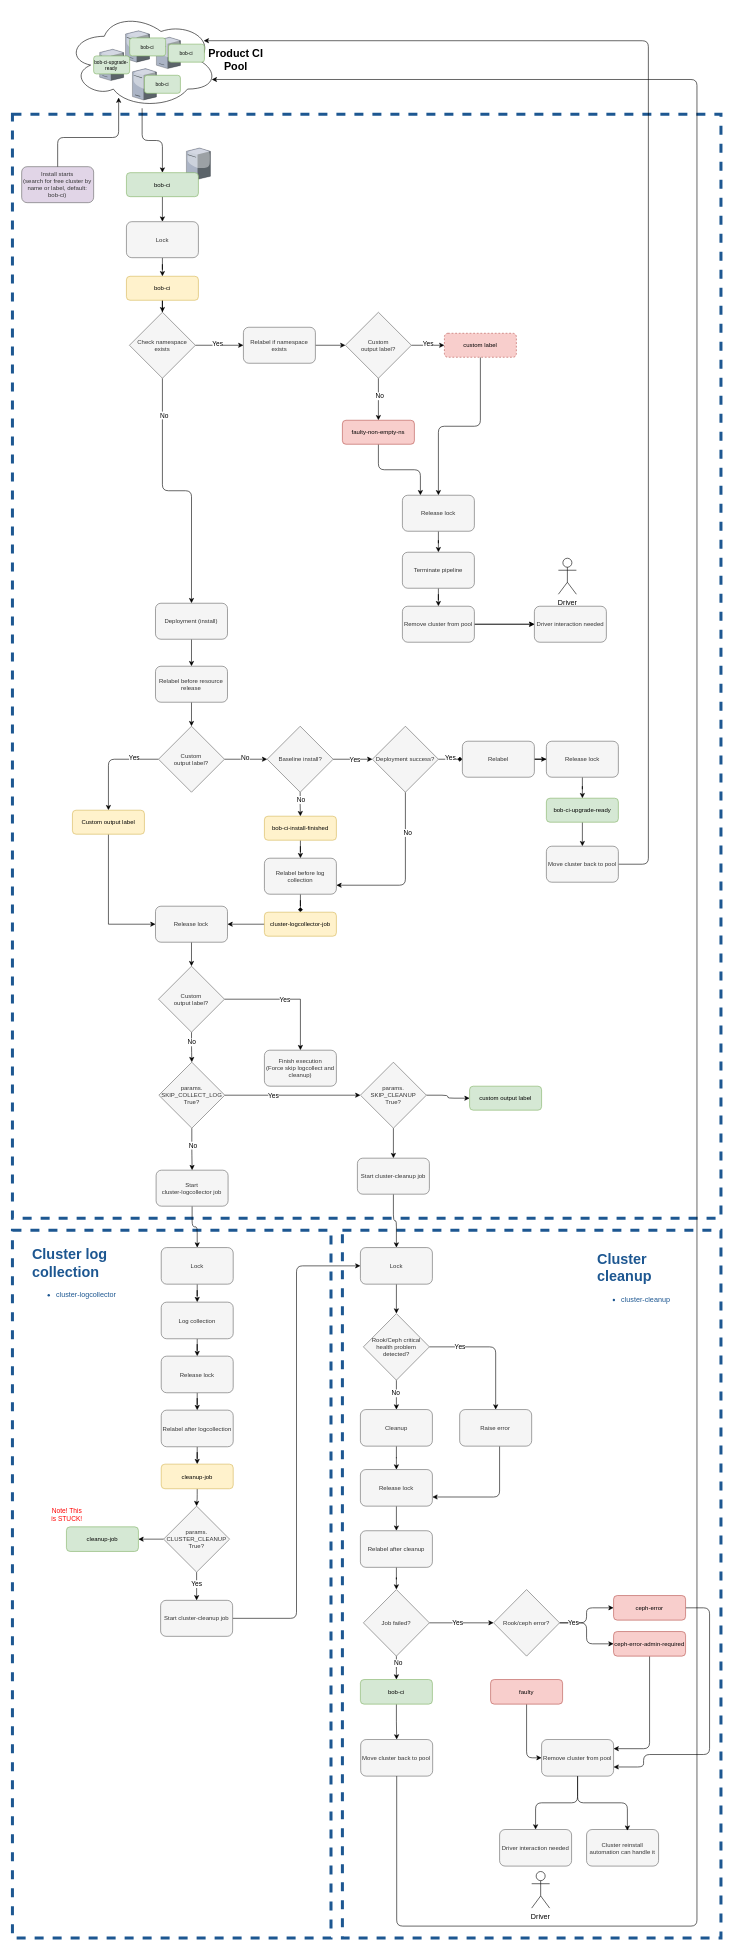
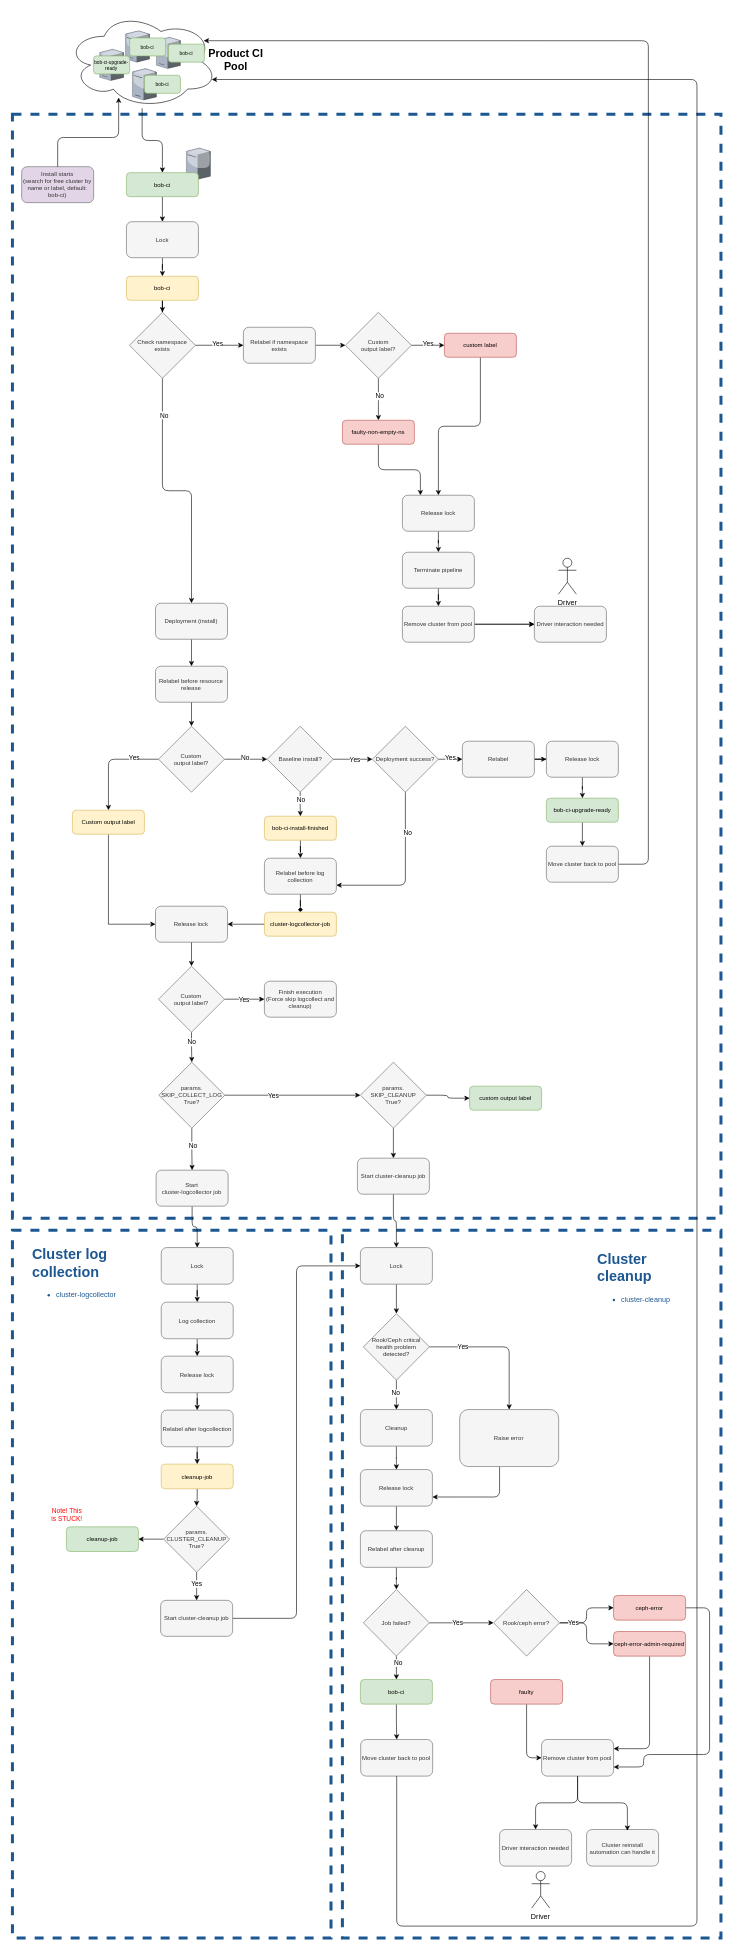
node "custom label": style dashed -> solid
edge "Deployment success?" -> "Relabel": arrowhead diamond -> classic
node "Finish execution (Force skip logcollect and cleanup)": moved (300, 1068) -> (300, 999)
node "Raise error": size 72x37 -> 99x57
